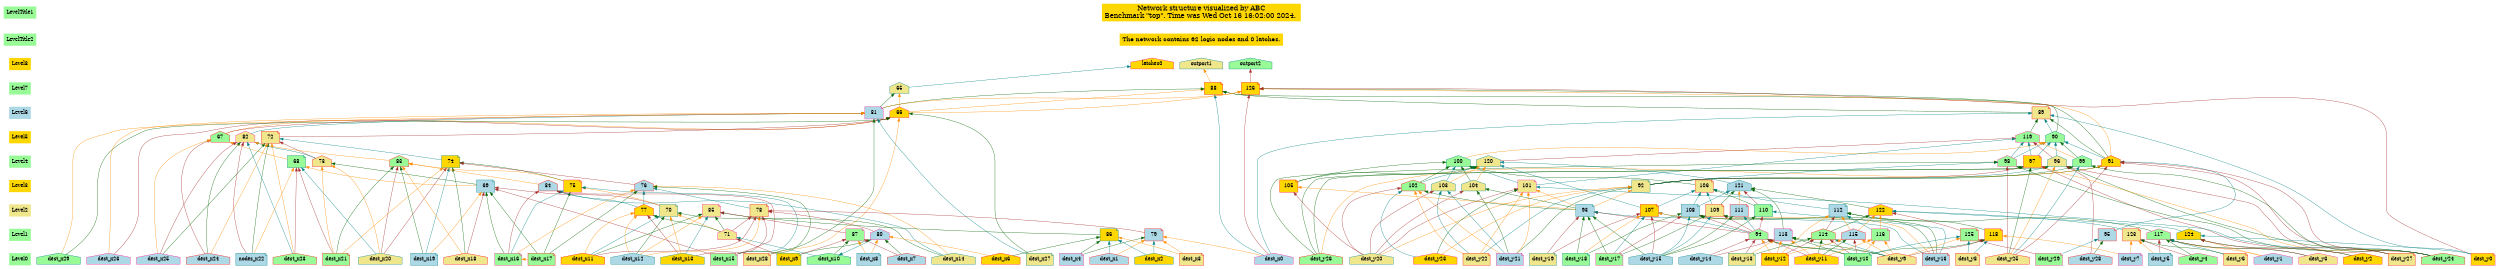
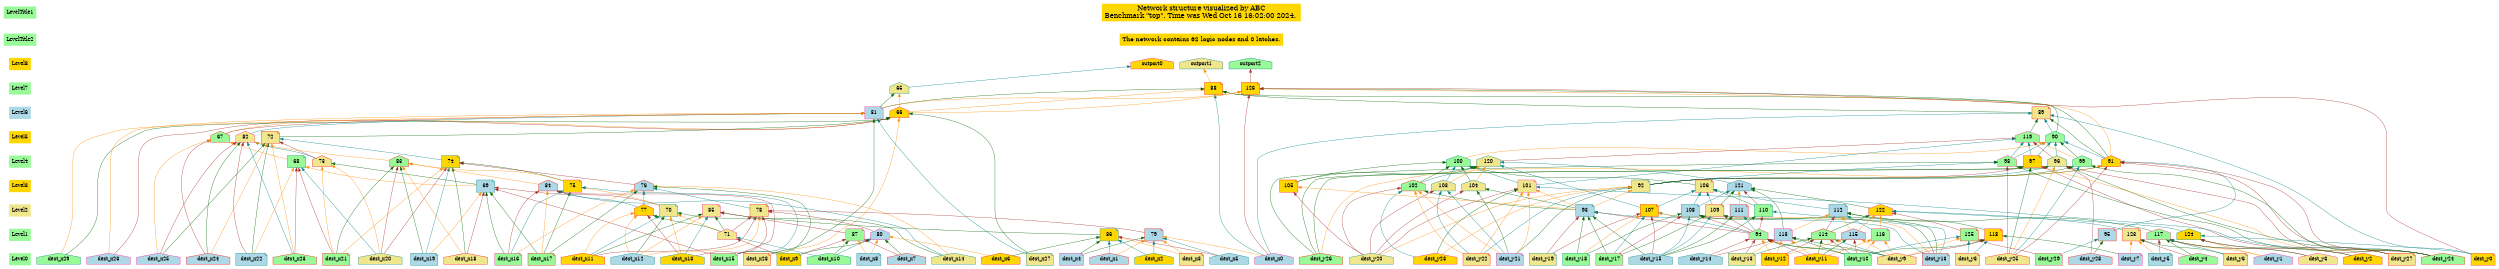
node "latches0": label "latches0" -> "outport0"
edge "72" -> "66": color brown -> darkgreen
edge "dest_y12" -> "112": now "113" -> "112"
edge "dest_y7" -> "118": color darkorange -> darkgreen
edge "80" -> "dest_x10": reversed
node "nodes_x22": label "nodes_x22" -> "dest_x22"
edge "dest_x17" -> "dest_x16": now "dest_x17" -> "84"
node "dest_x5": added
